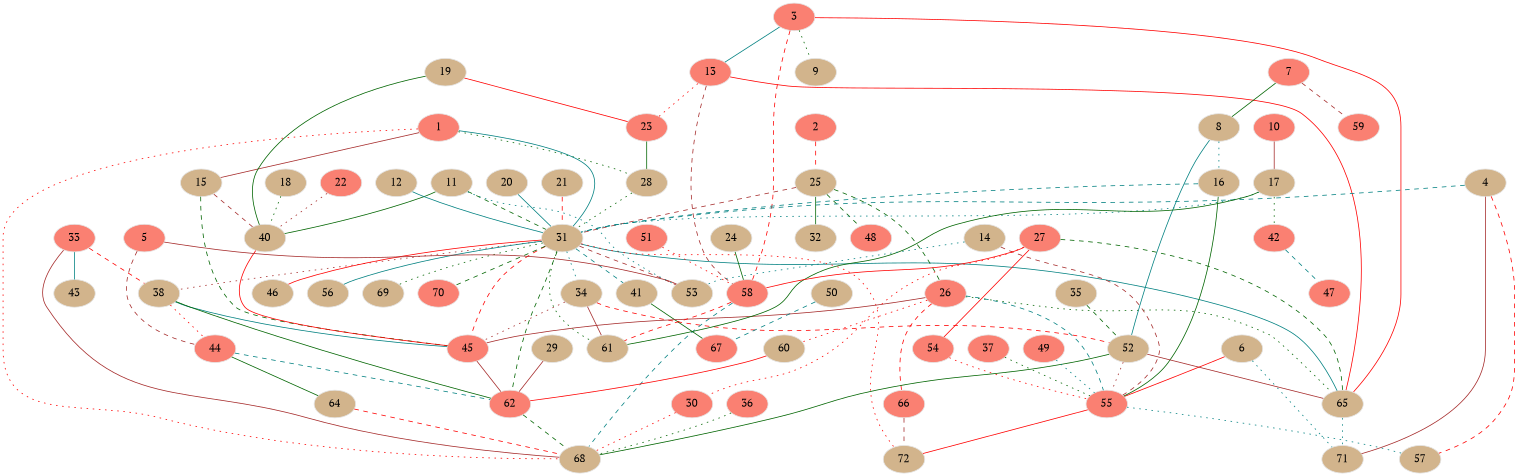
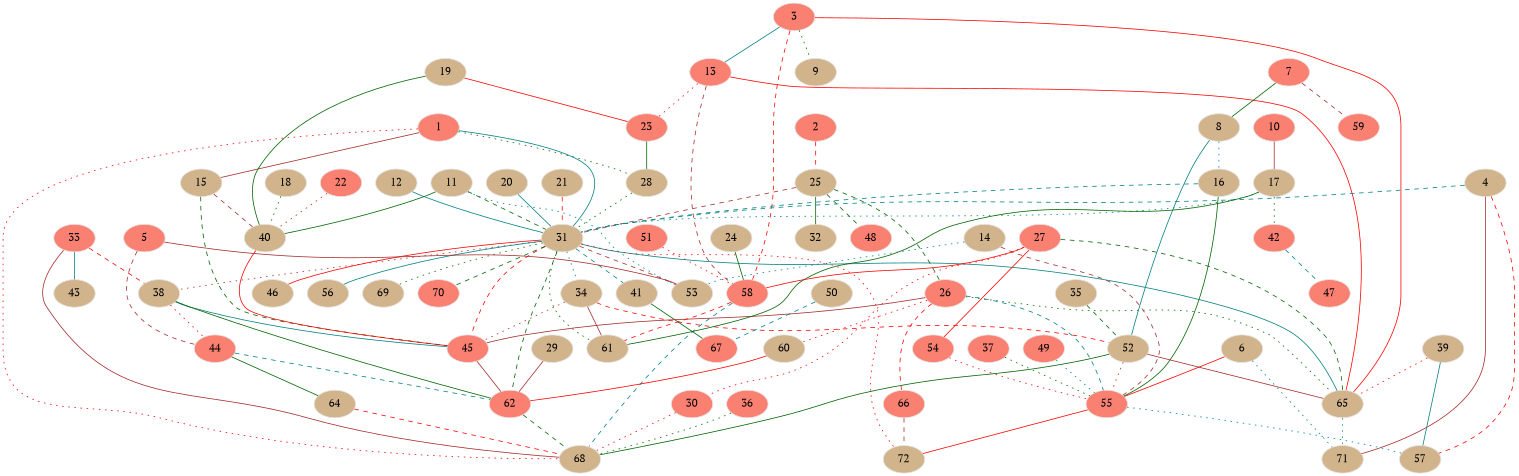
node "39": added
